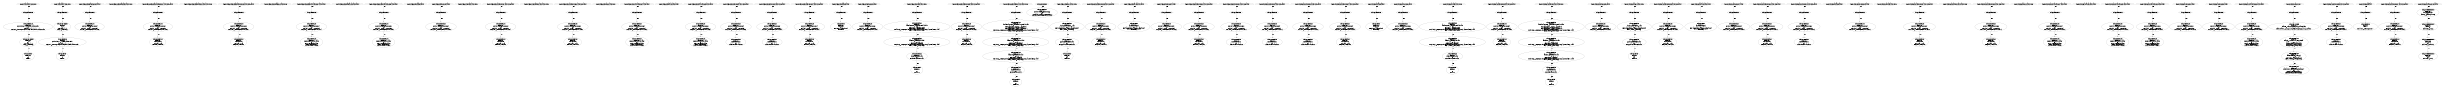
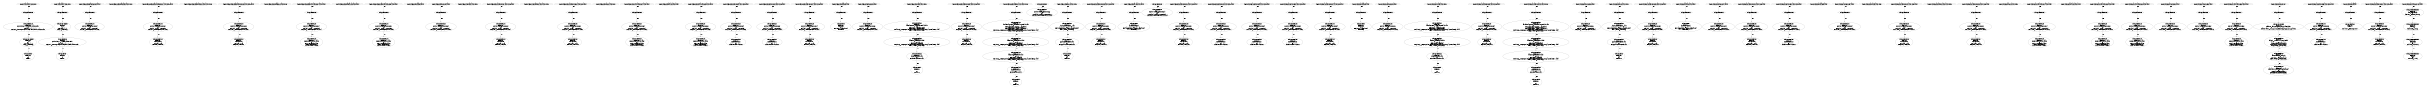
node "buggy_32.sol_ERC20Token_bug_txorigin40(address)": removed
